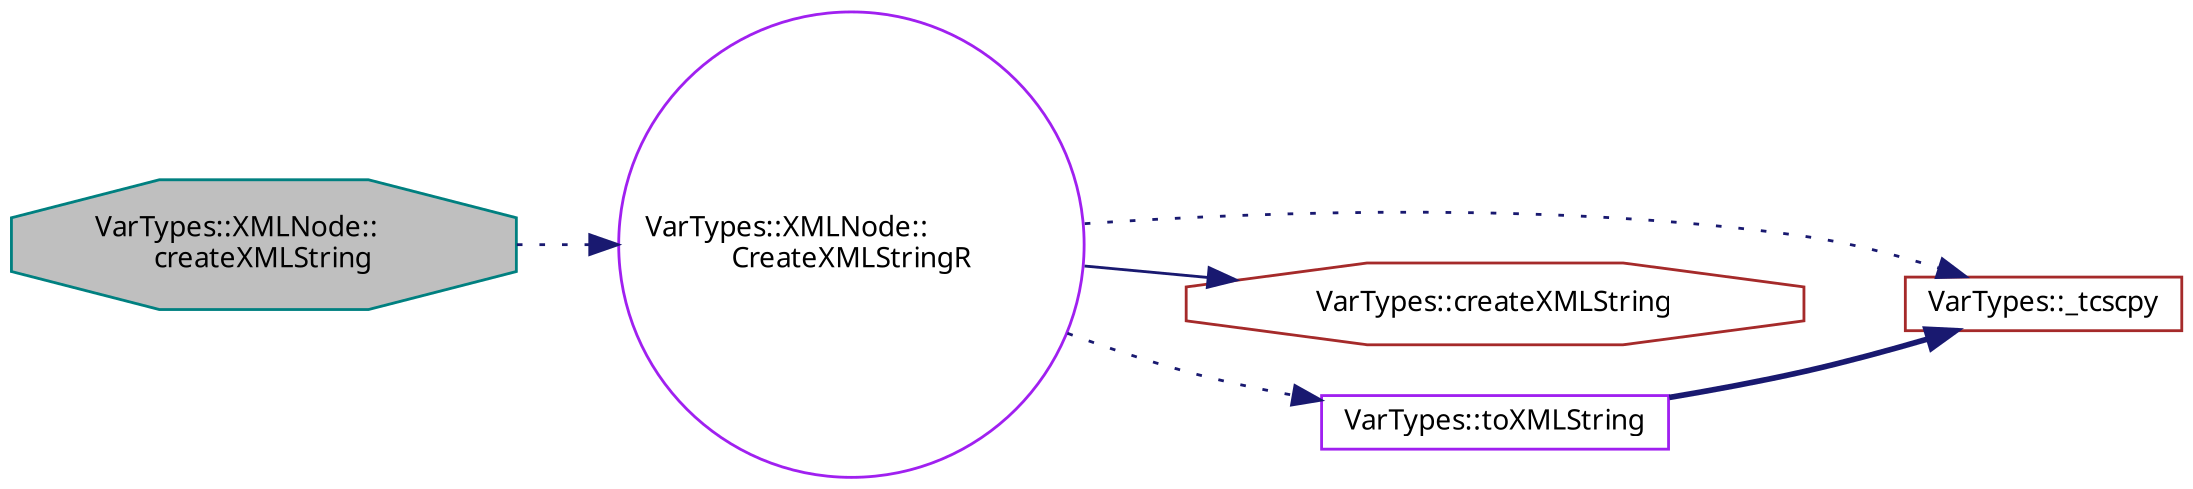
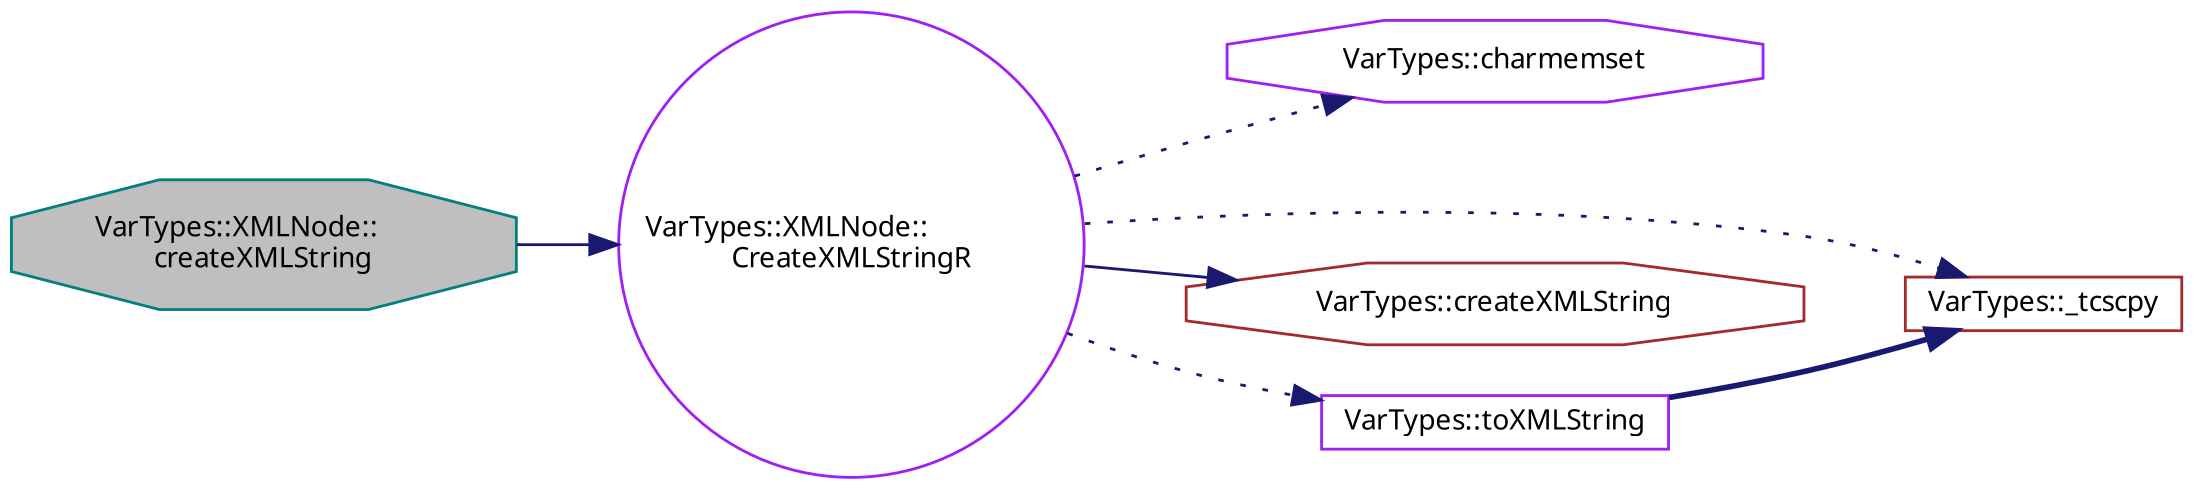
node "VarTypes::charmemset": added
edge "VarTypes::XMLNode:: createXMLString" -> "VarTypes::XMLNode:: CreateXMLStringR": style dotted -> solid
